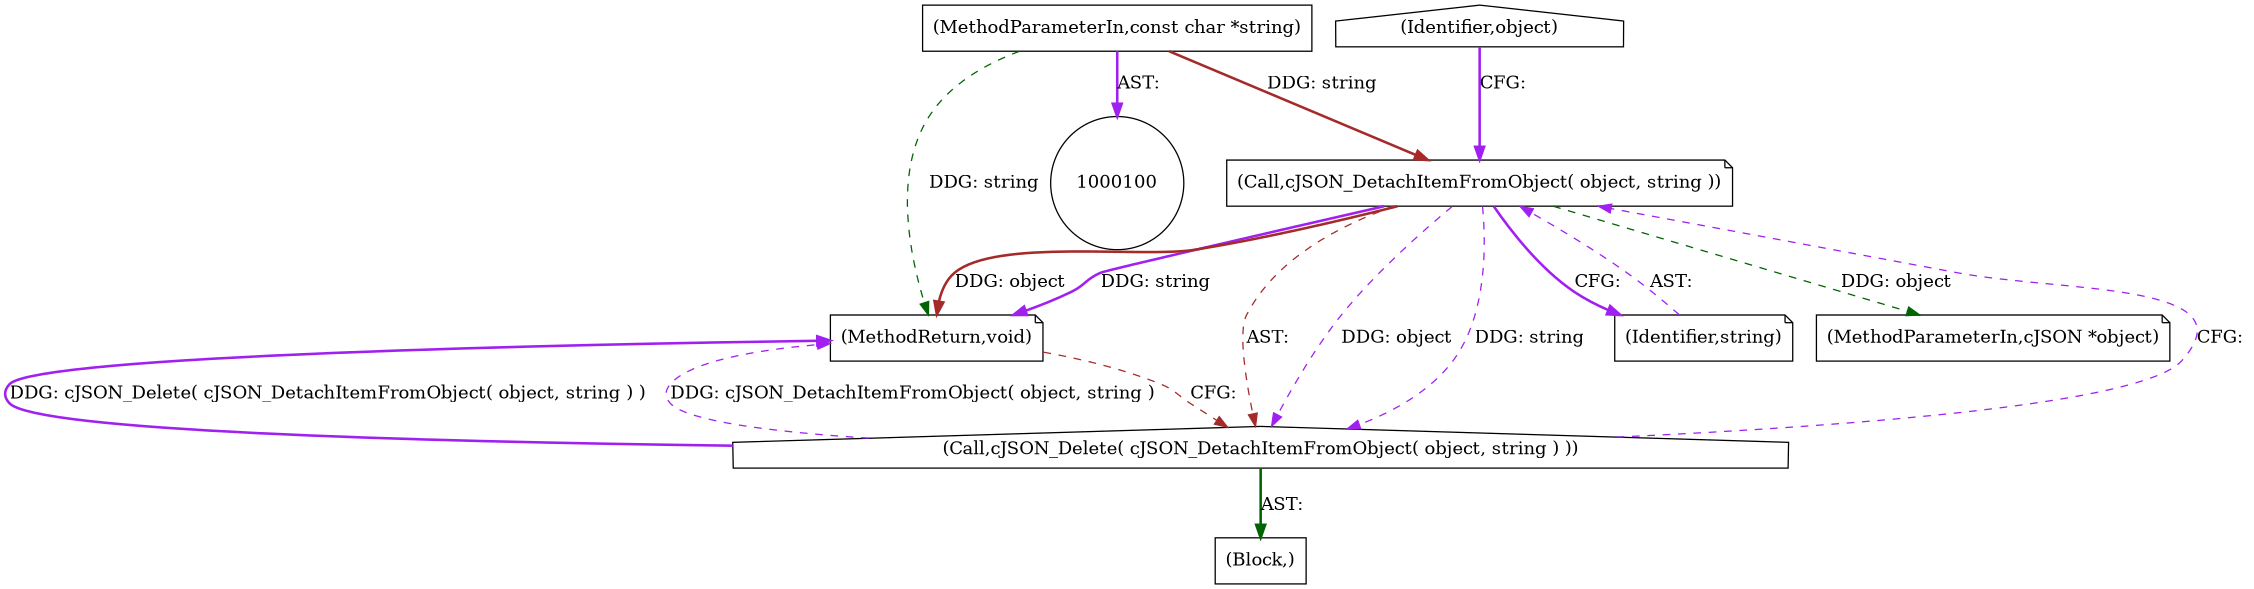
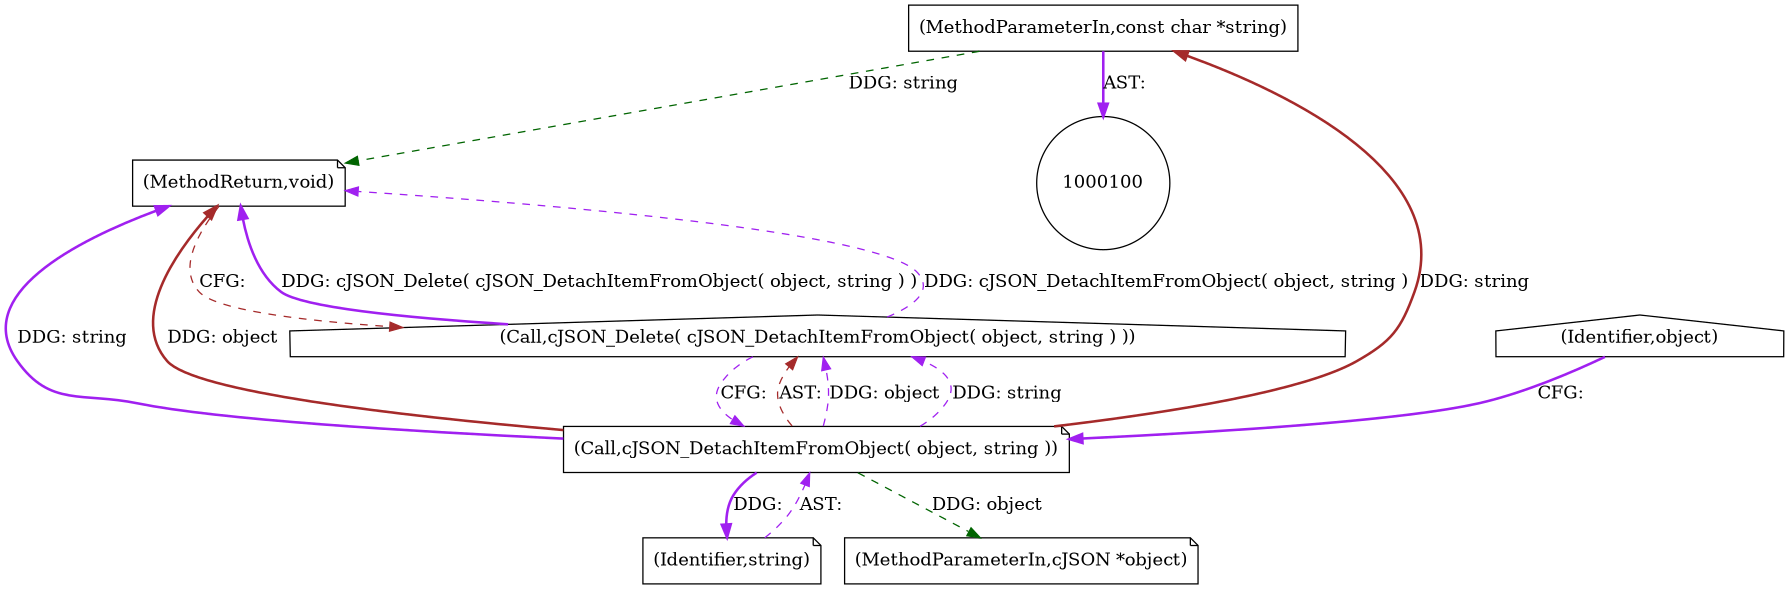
edge "(MethodParameterIn,const char *string)" -> "(Call,cJSON_DetachItemFromObject( object, string ))": reversed
edge "(Call,cJSON_DetachItemFromObject( object, string ))" -> "(Identifier,string)": label "CFG: " -> "DDG: "
node "(Block,)": removed
